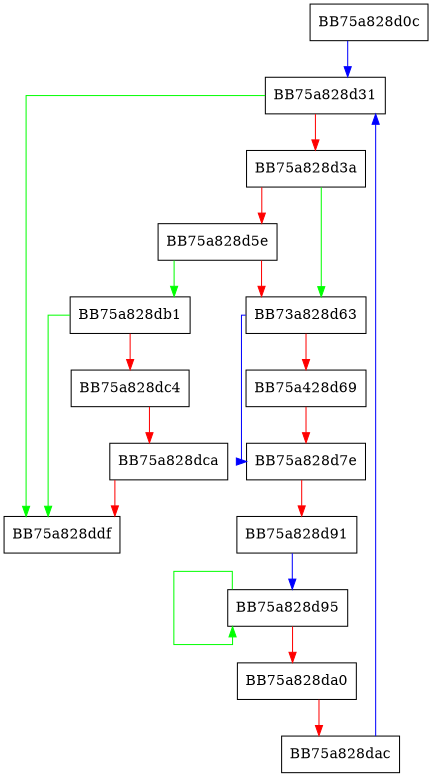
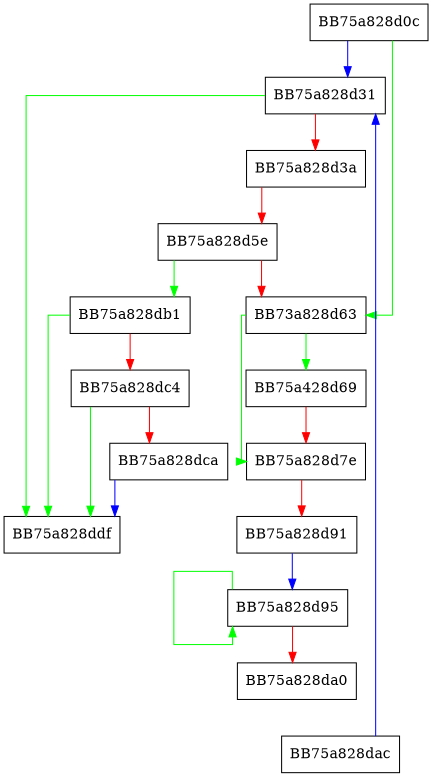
edge "BB75a828d3a" -> "BB73a828d63": now "BB75a828d0c" -> "BB73a828d63"
edge "BB73a828d63" -> "BB75a428d69": color red -> green
edge "BB73a828d63" -> "BB75a828d7e": color blue -> green
edge "BB75a828dc4" -> "BB75a828ddf": added
edge "BB75a828dca" -> "BB75a828ddf": color red -> blue
edge "BB75a828da0" -> "BB75a828dac": removed
